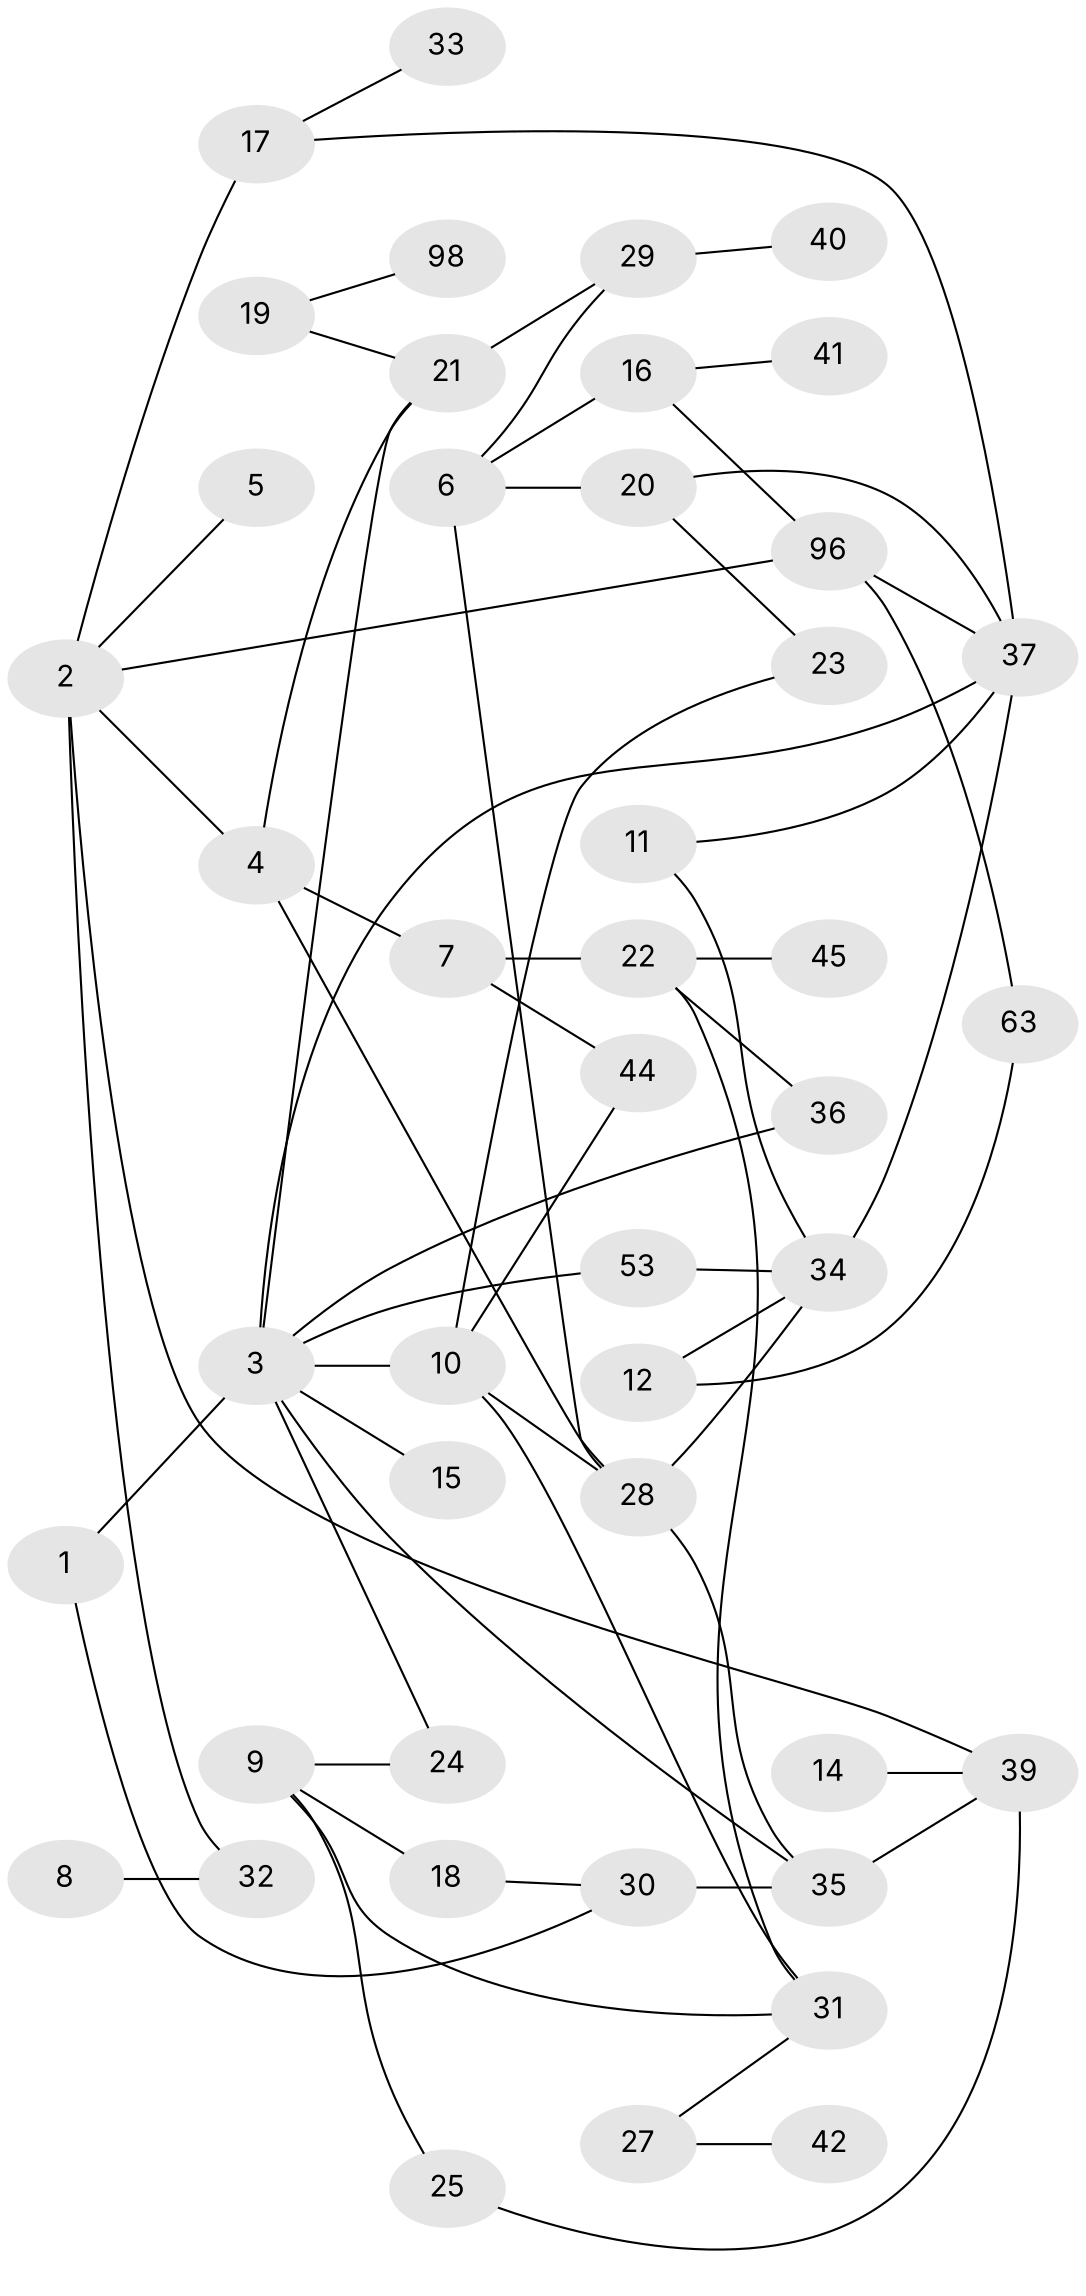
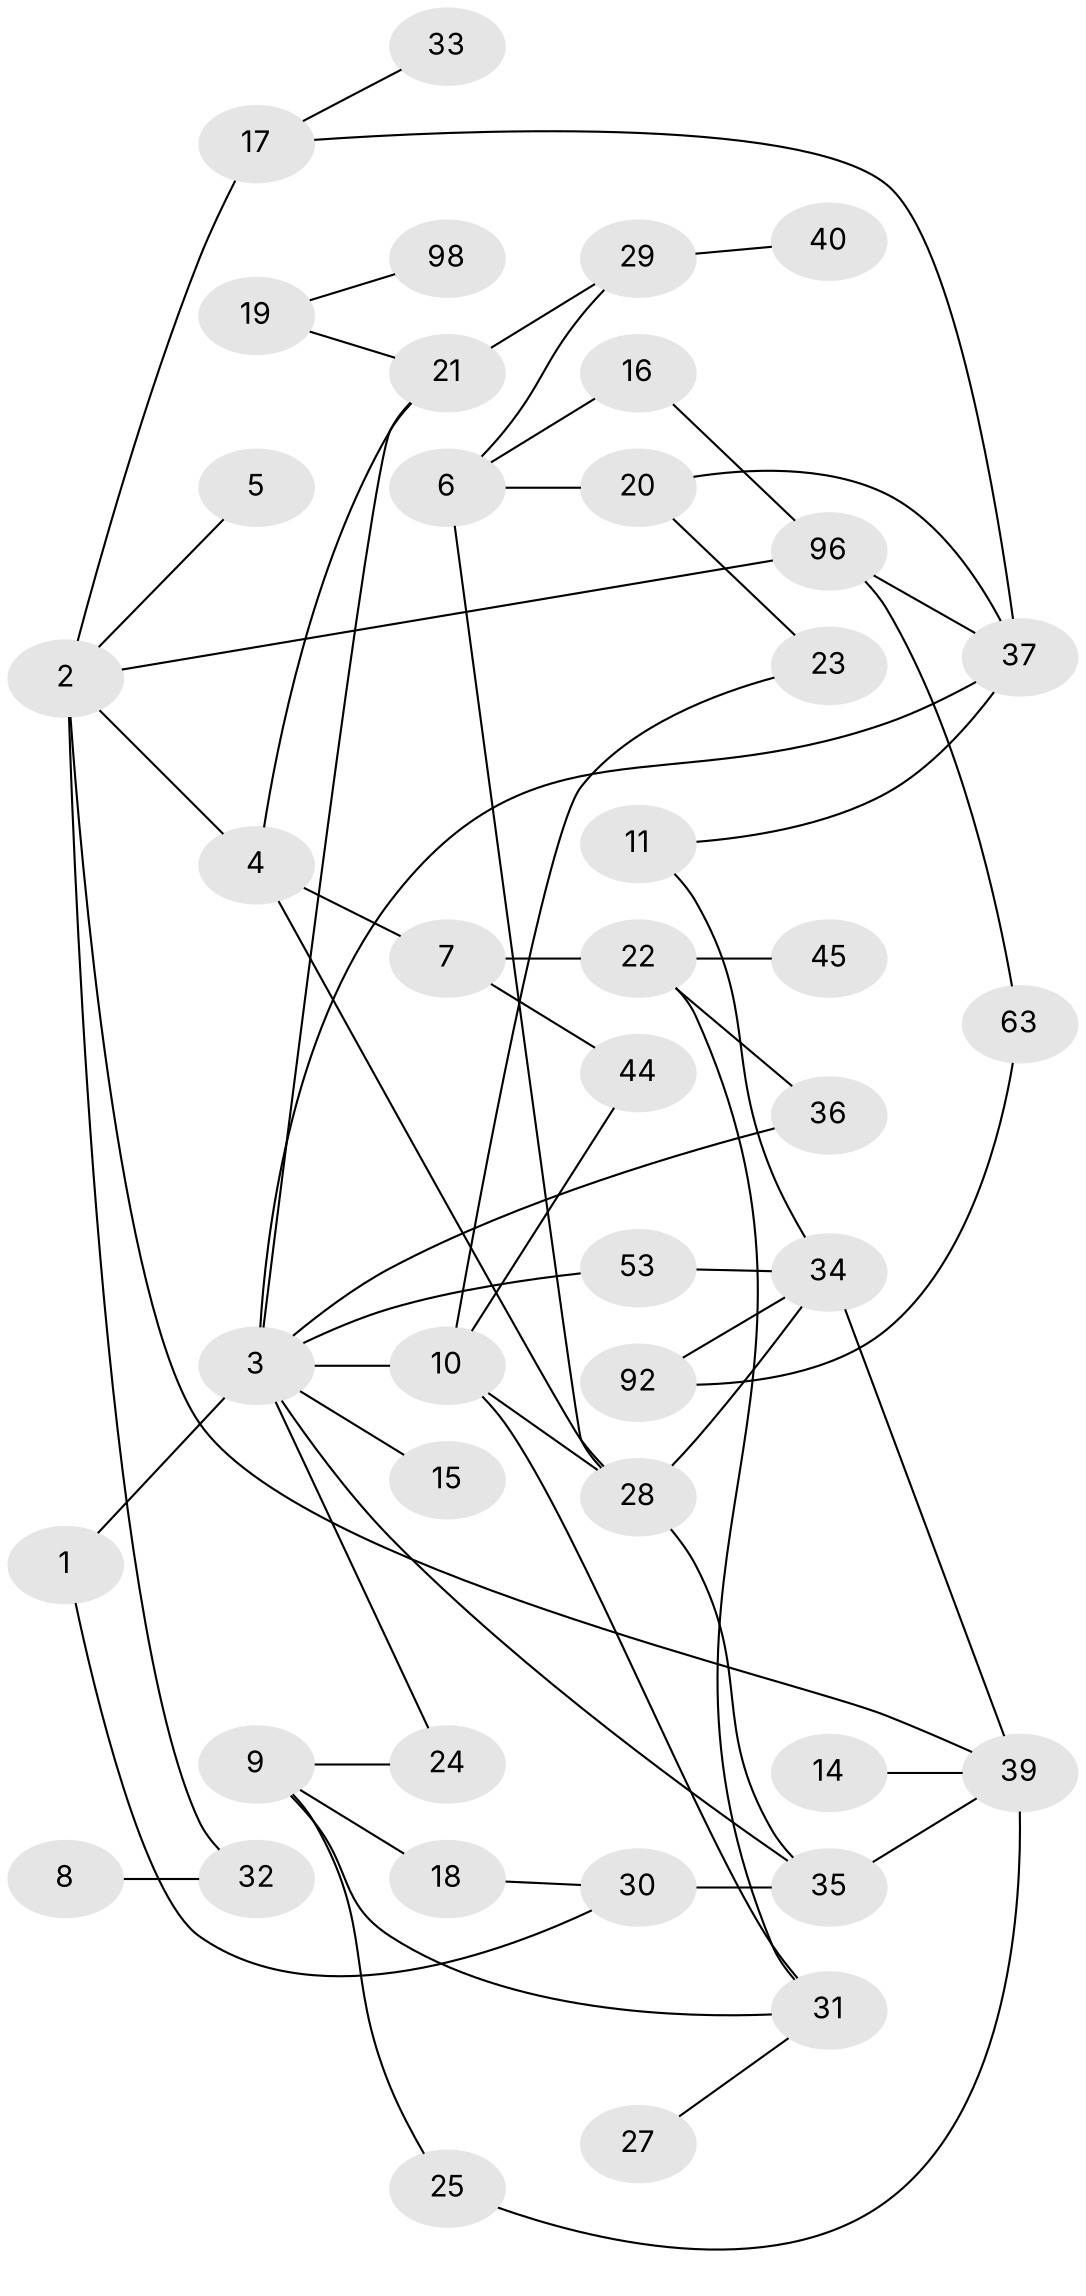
node "41": removed
edge "37" -- "34": now "39" -- "34"
node "12": label "12" -> "92"
node "42": removed
